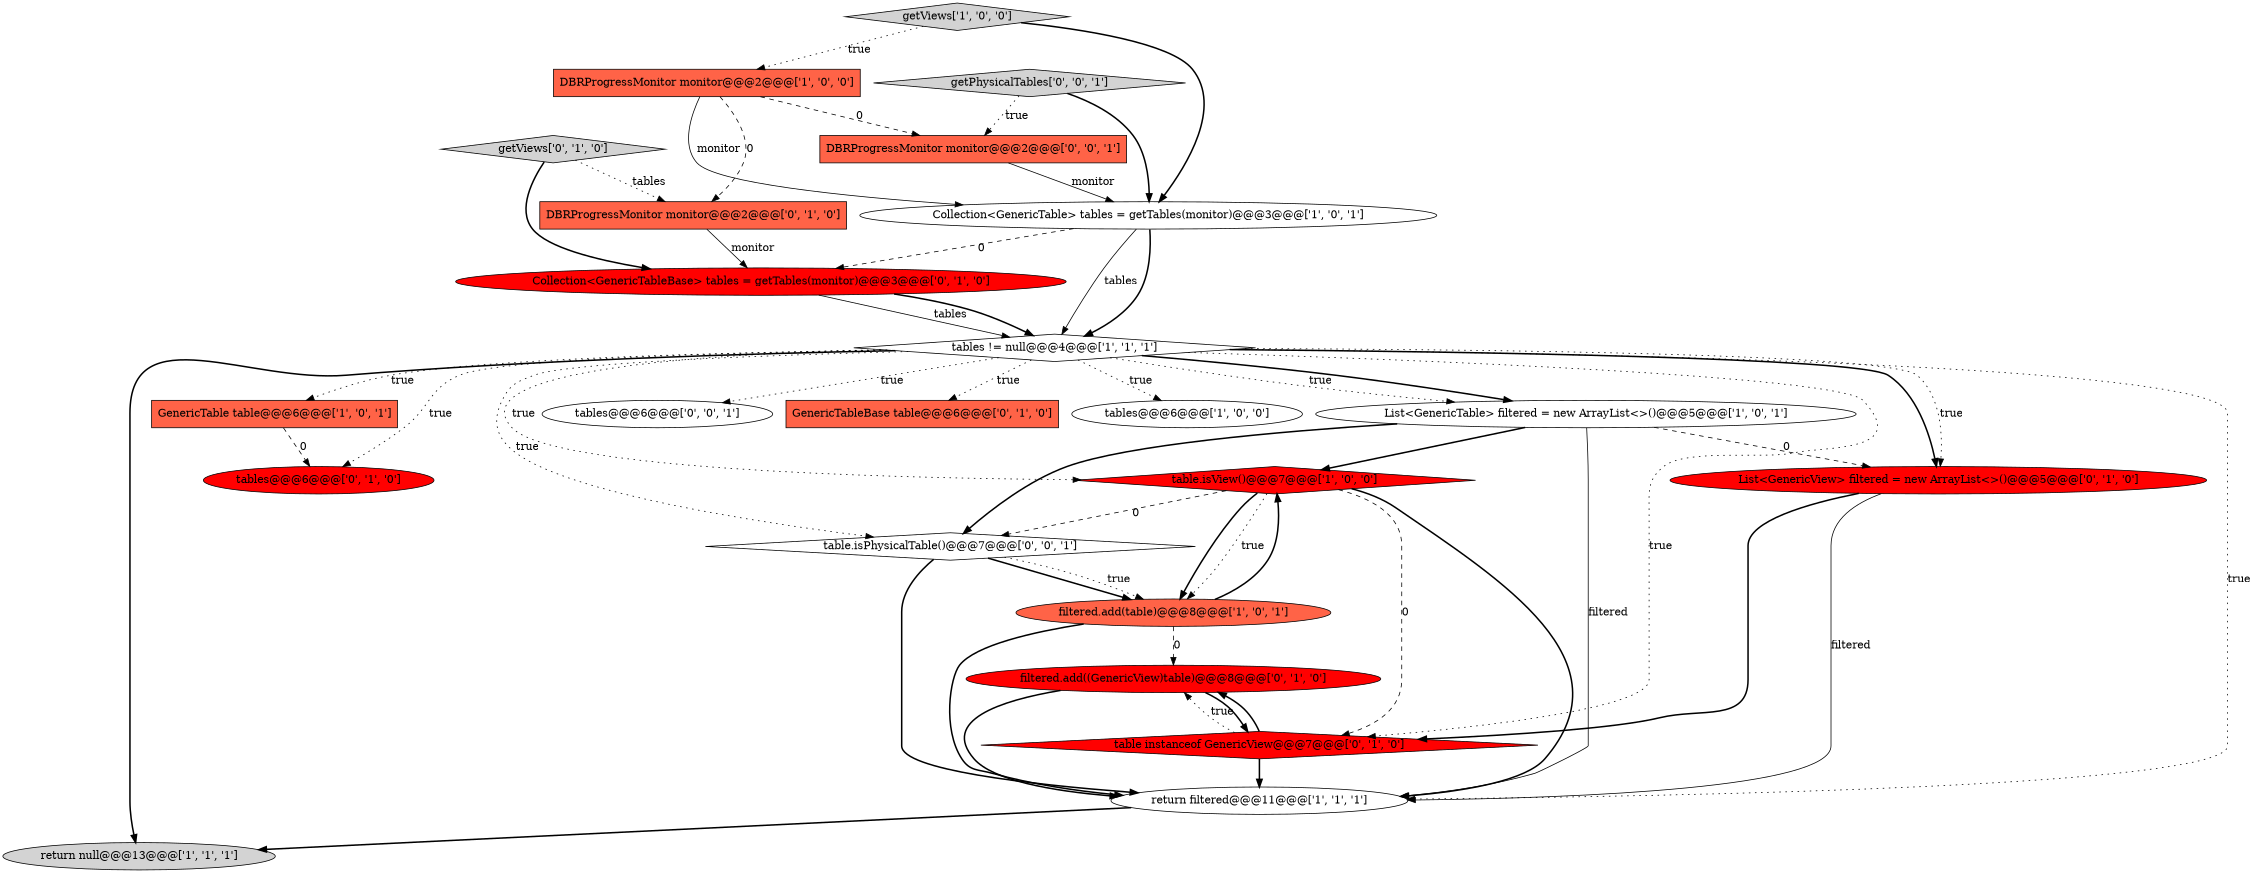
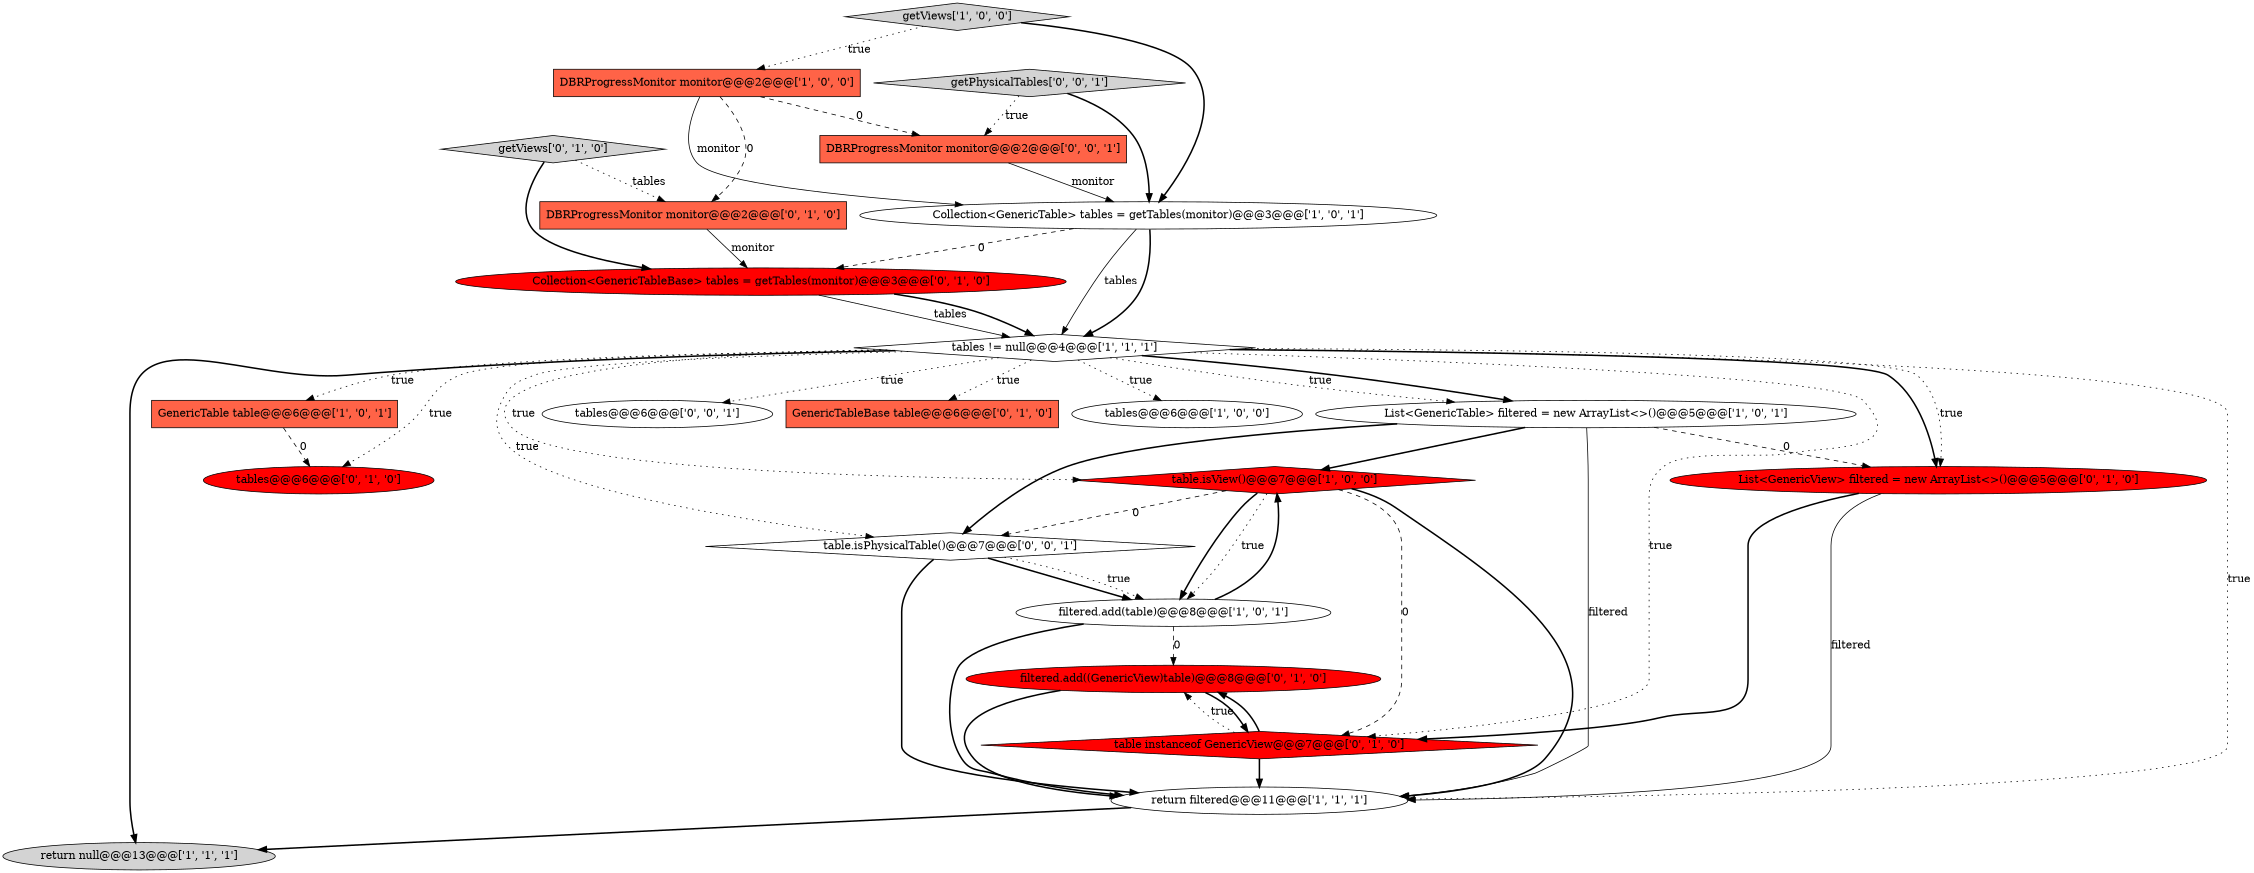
node "filtered.add(table)@@@8@@@['1', '0', '1']": fillcolor tomato -> white
